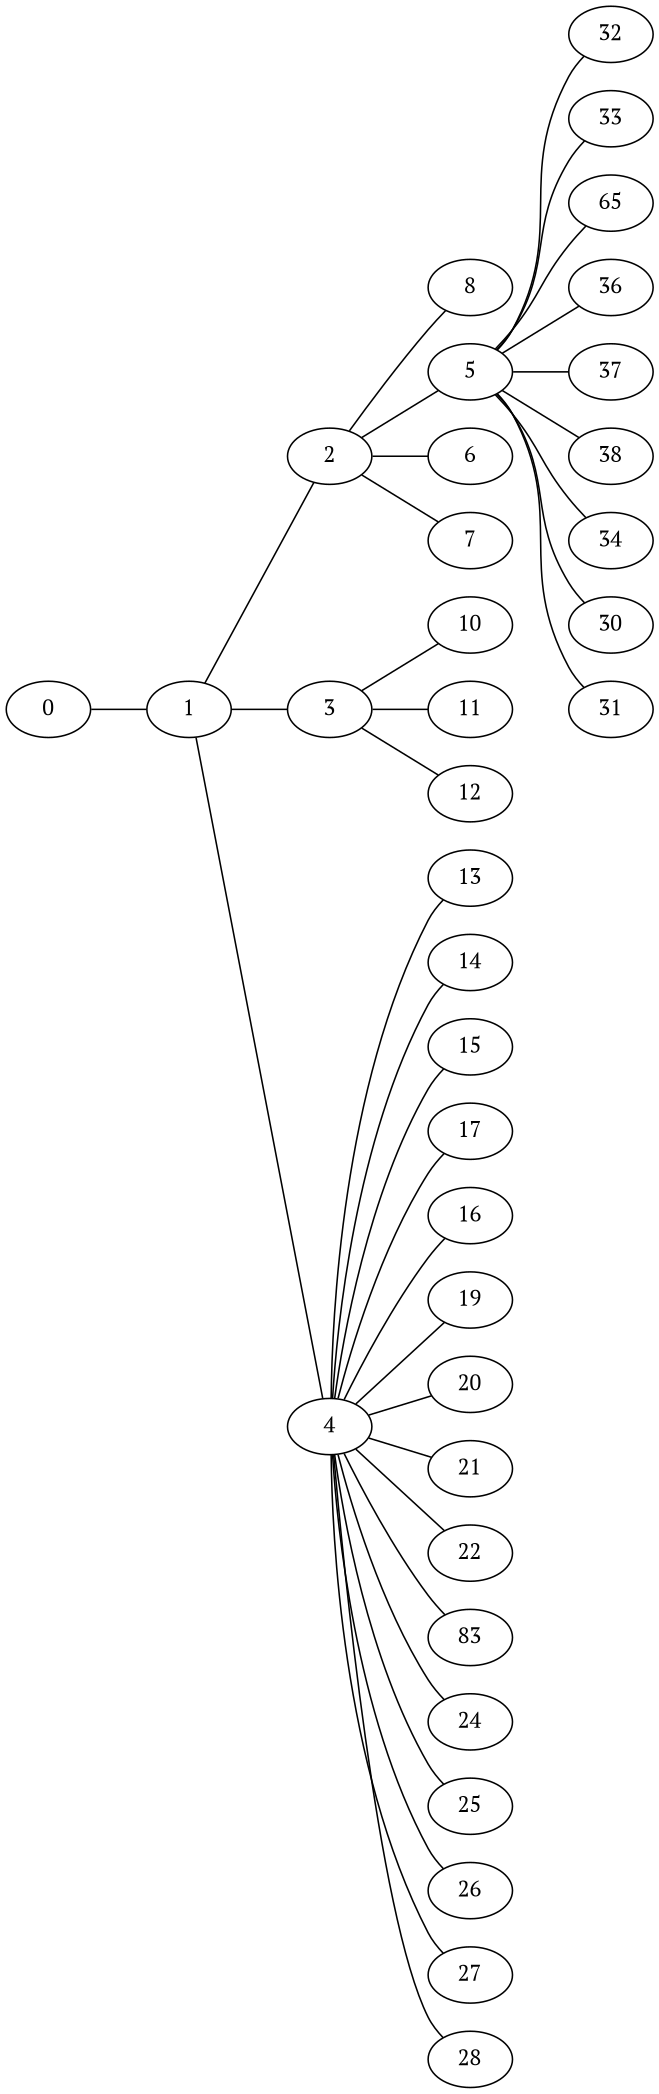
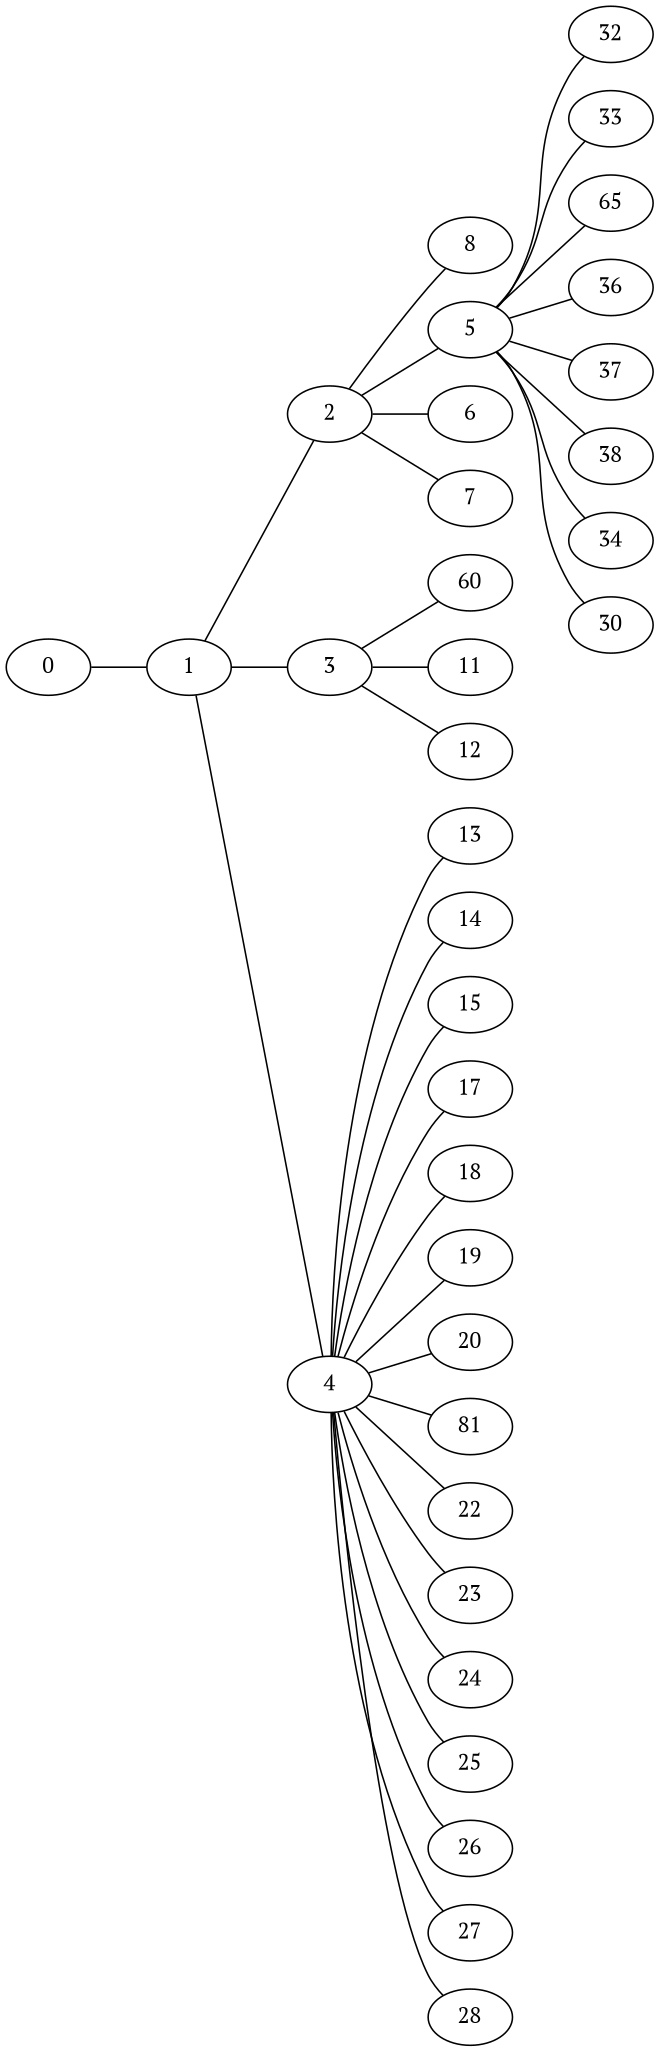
node "10": label "10" -> "60"
node "31": removed
node "16": label "16" -> "18"
node "21": label "21" -> "81"
node "83": label "83" -> "23"
